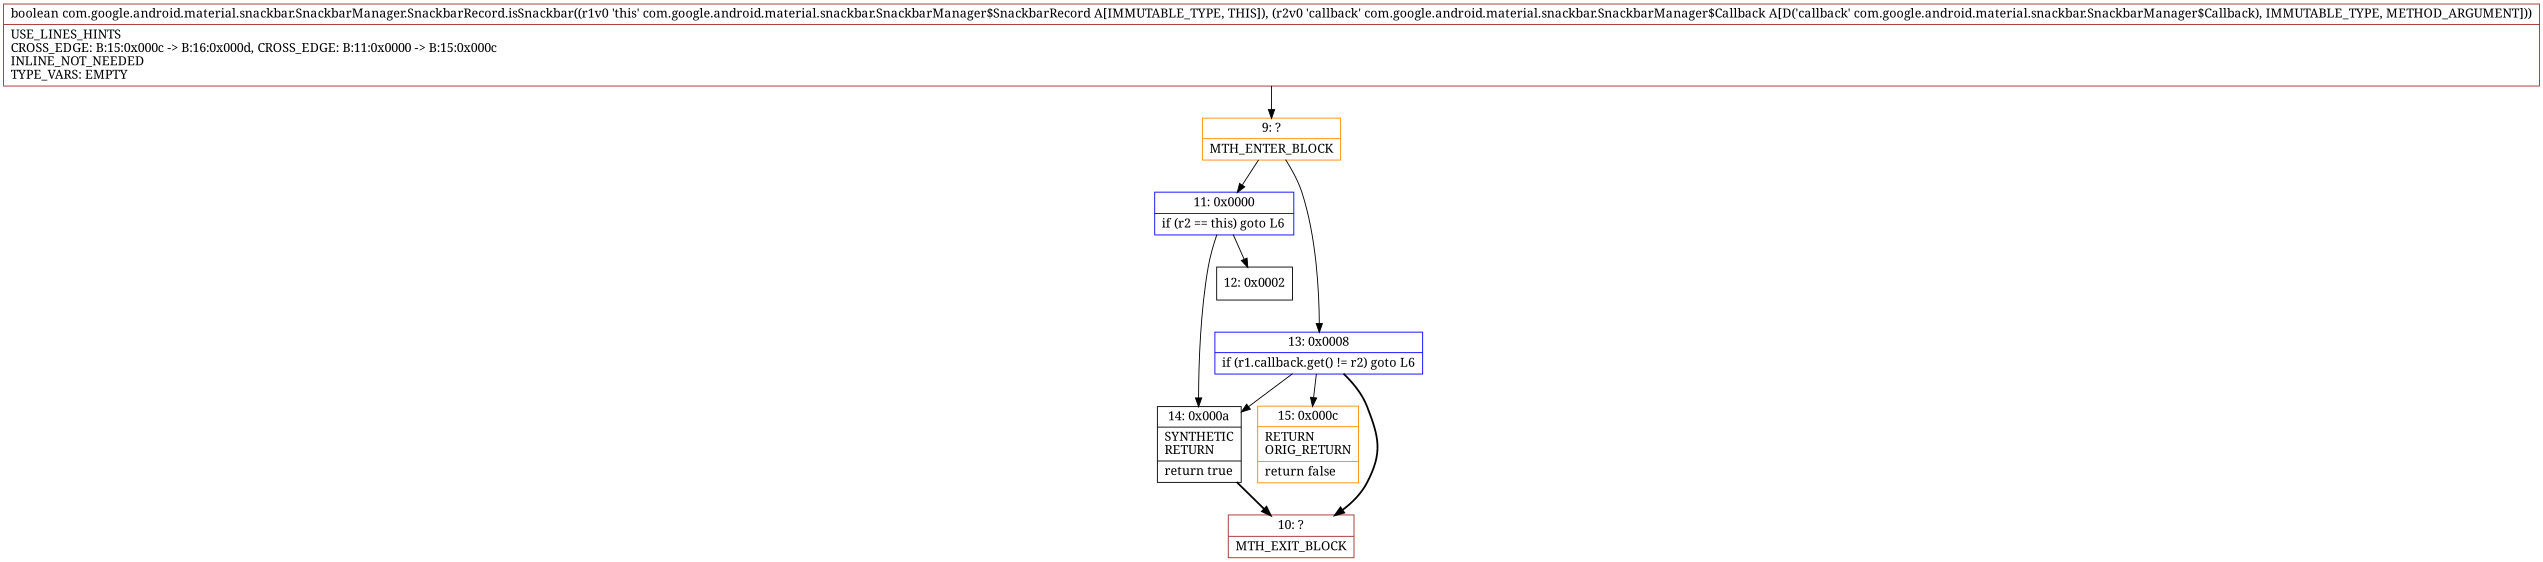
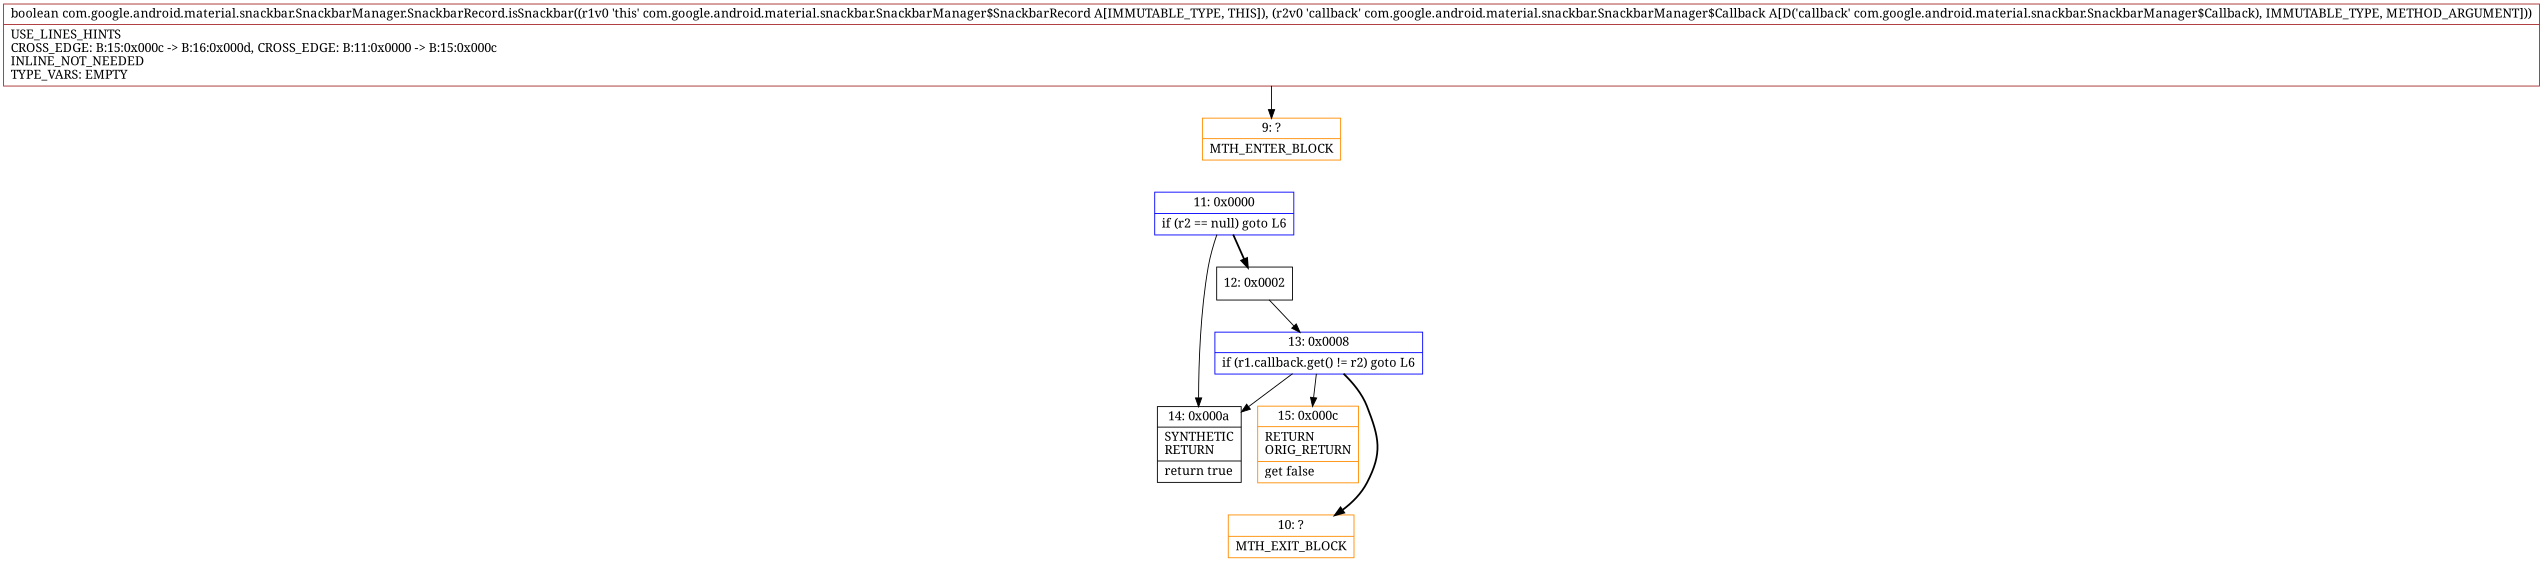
edge "9: ?" -> "11: 0x0000": removed
node "11: 0x0000": text "if (r2 == this) goto L6" -> "if (r2 == null) goto L6"
edge "9: ?" -> "13: 0x0008": now "12: 0x0002" -> "13: 0x0008"
edge "11: 0x0000" -> "12: 0x0002": style solid -> bold
node "15: 0x000c": text "return false" -> "get false"
edge "14: 0x000a" -> "10: ?": removed
node "10: ?": color brown -> darkorange
